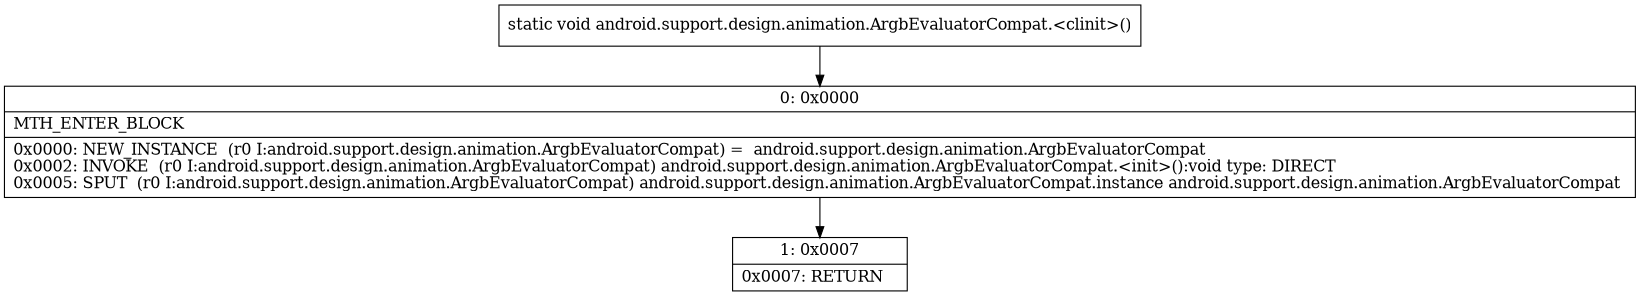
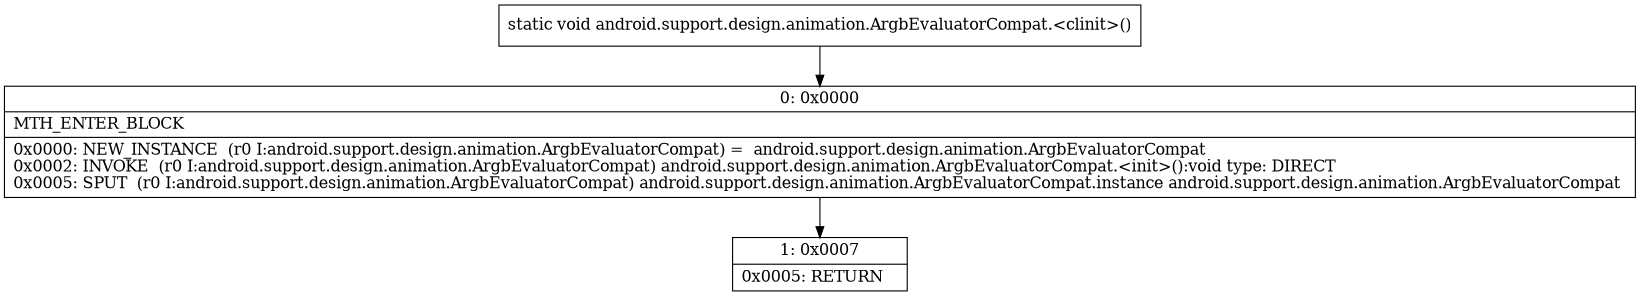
node "1: 0x0007": text "0x0007: RETURN" -> "0x0005: RETURN"
